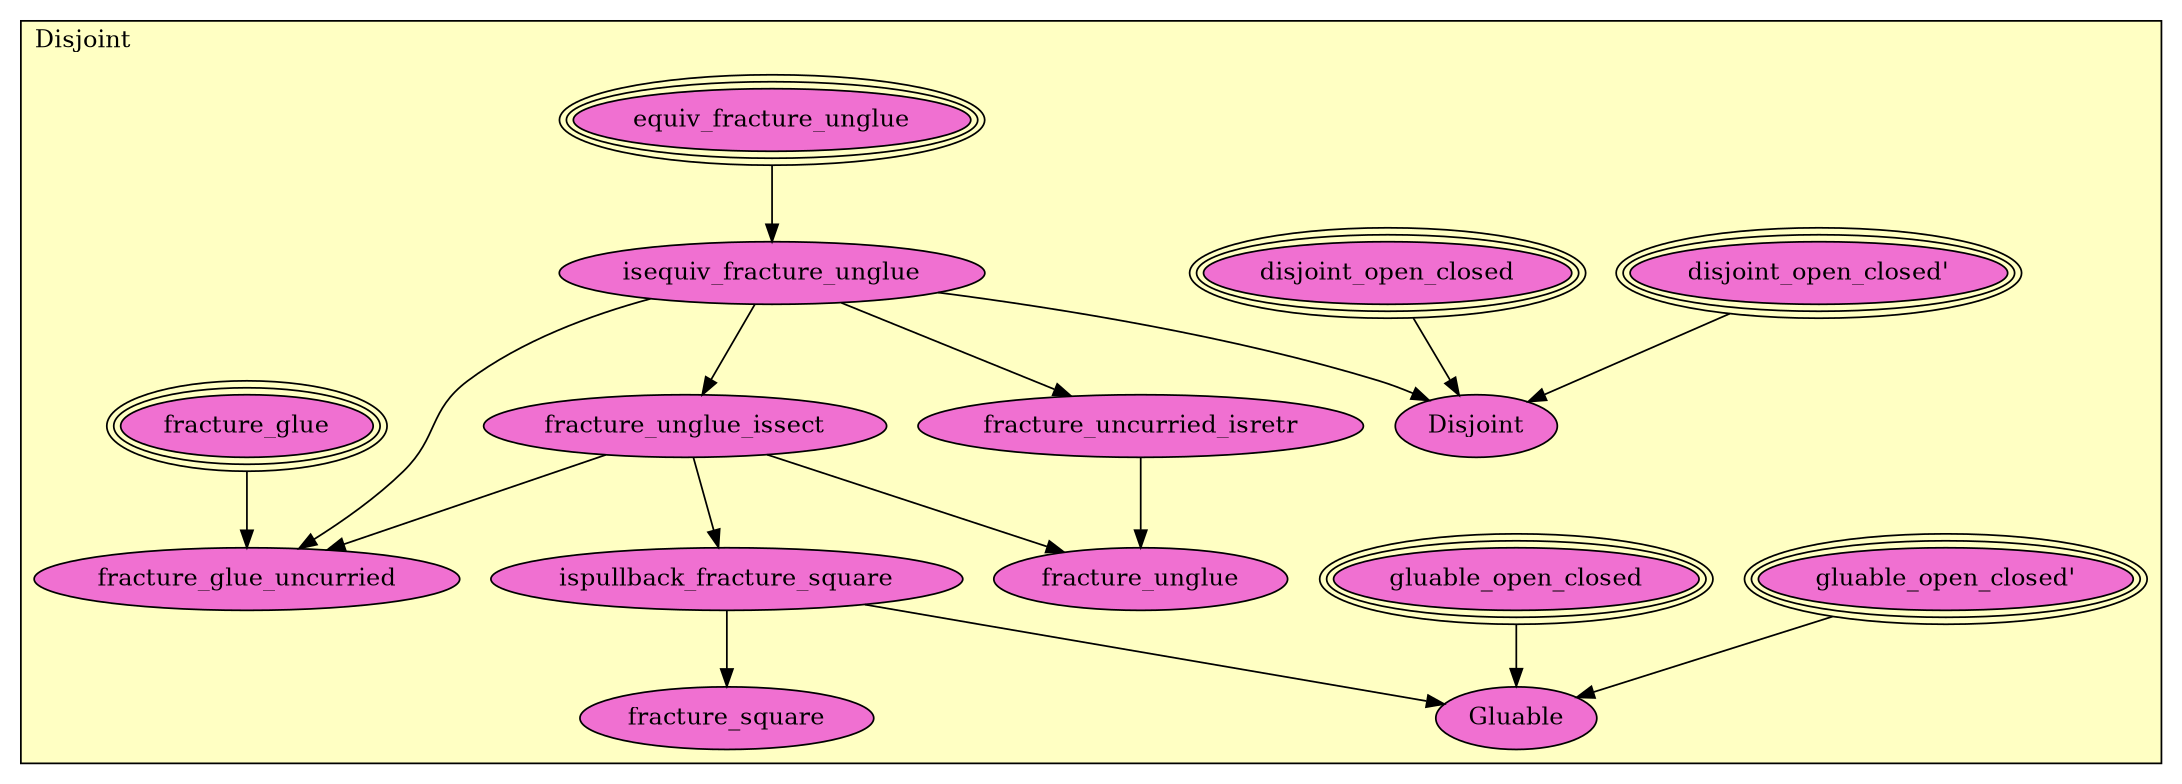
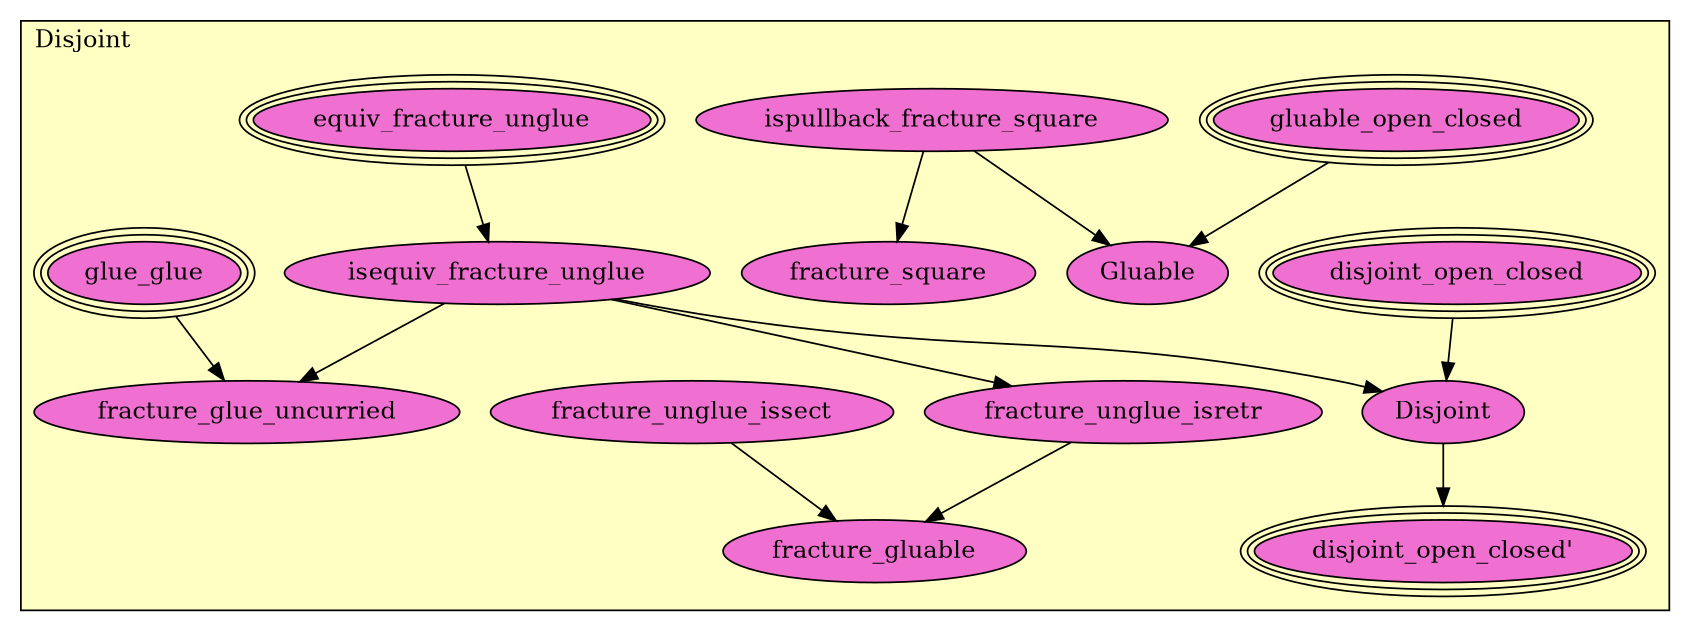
edge "isequiv_fracture_unglue" -> "fracture_unglue_issect": removed
edge "disjoint_open_closed'" -> "Disjoint": reversed
node "fracture_glue": label "fracture_glue" -> "glue_glue"
node "fracture_uncurried_isretr": label "fracture_uncurried_isretr" -> "fracture_unglue_isretr"
edge "fracture_unglue_issect" -> "ispullback_fracture_square": removed
edge "fracture_unglue_issect" -> "fracture_glue_uncurried": removed
node "fracture_unglue": label "fracture_unglue" -> "fracture_gluable"
node "gluable_open_closed'": removed
